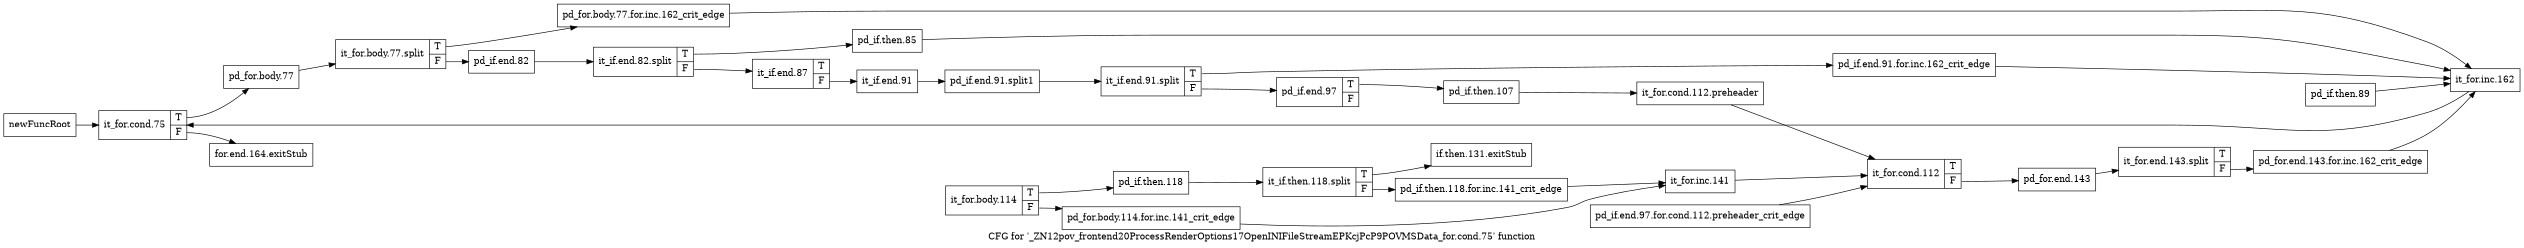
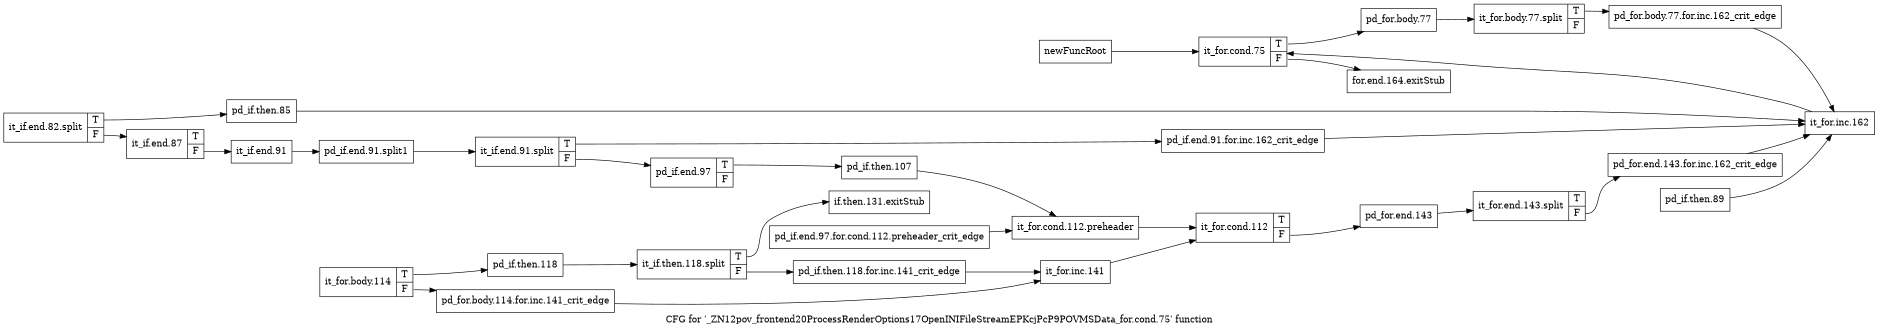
node "pd_if.end.82": removed
edge "pd_if.end.97.for.cond.112.preheader_crit_edge" -> "it_for.cond.112": now "pd_if.end.97.for.cond.112.preheader_crit_edge" -> "it_for.cond.112.preheader"
